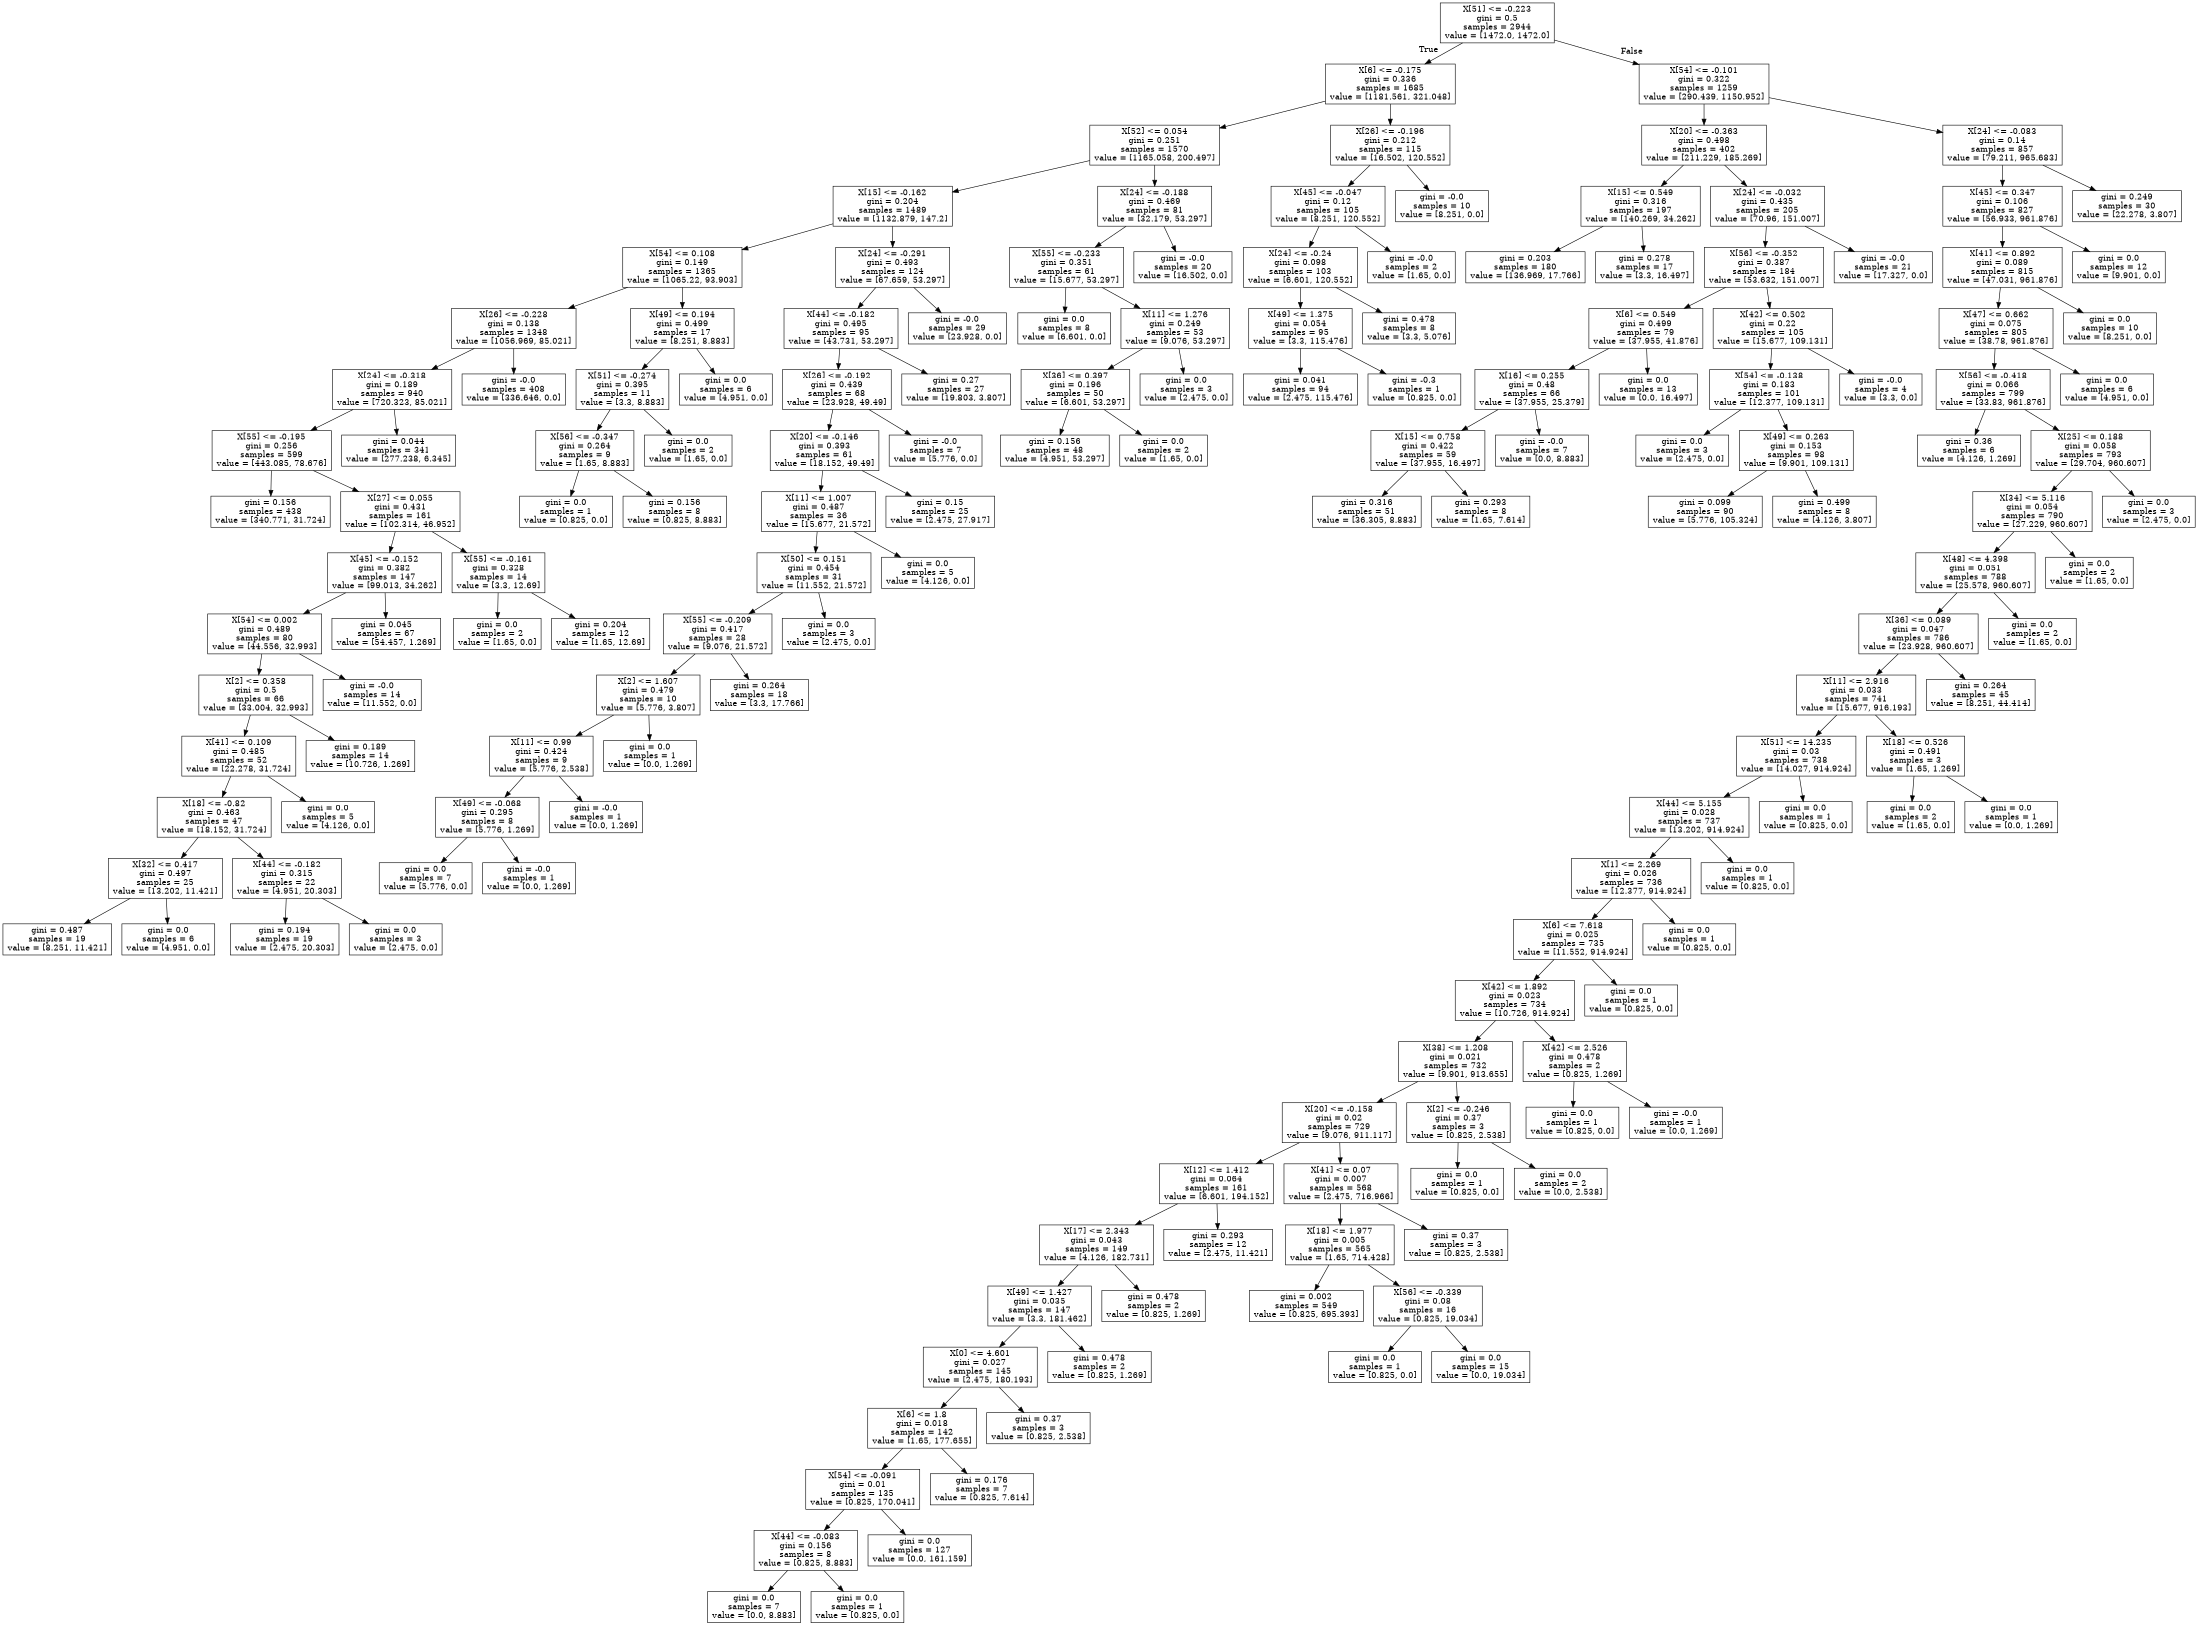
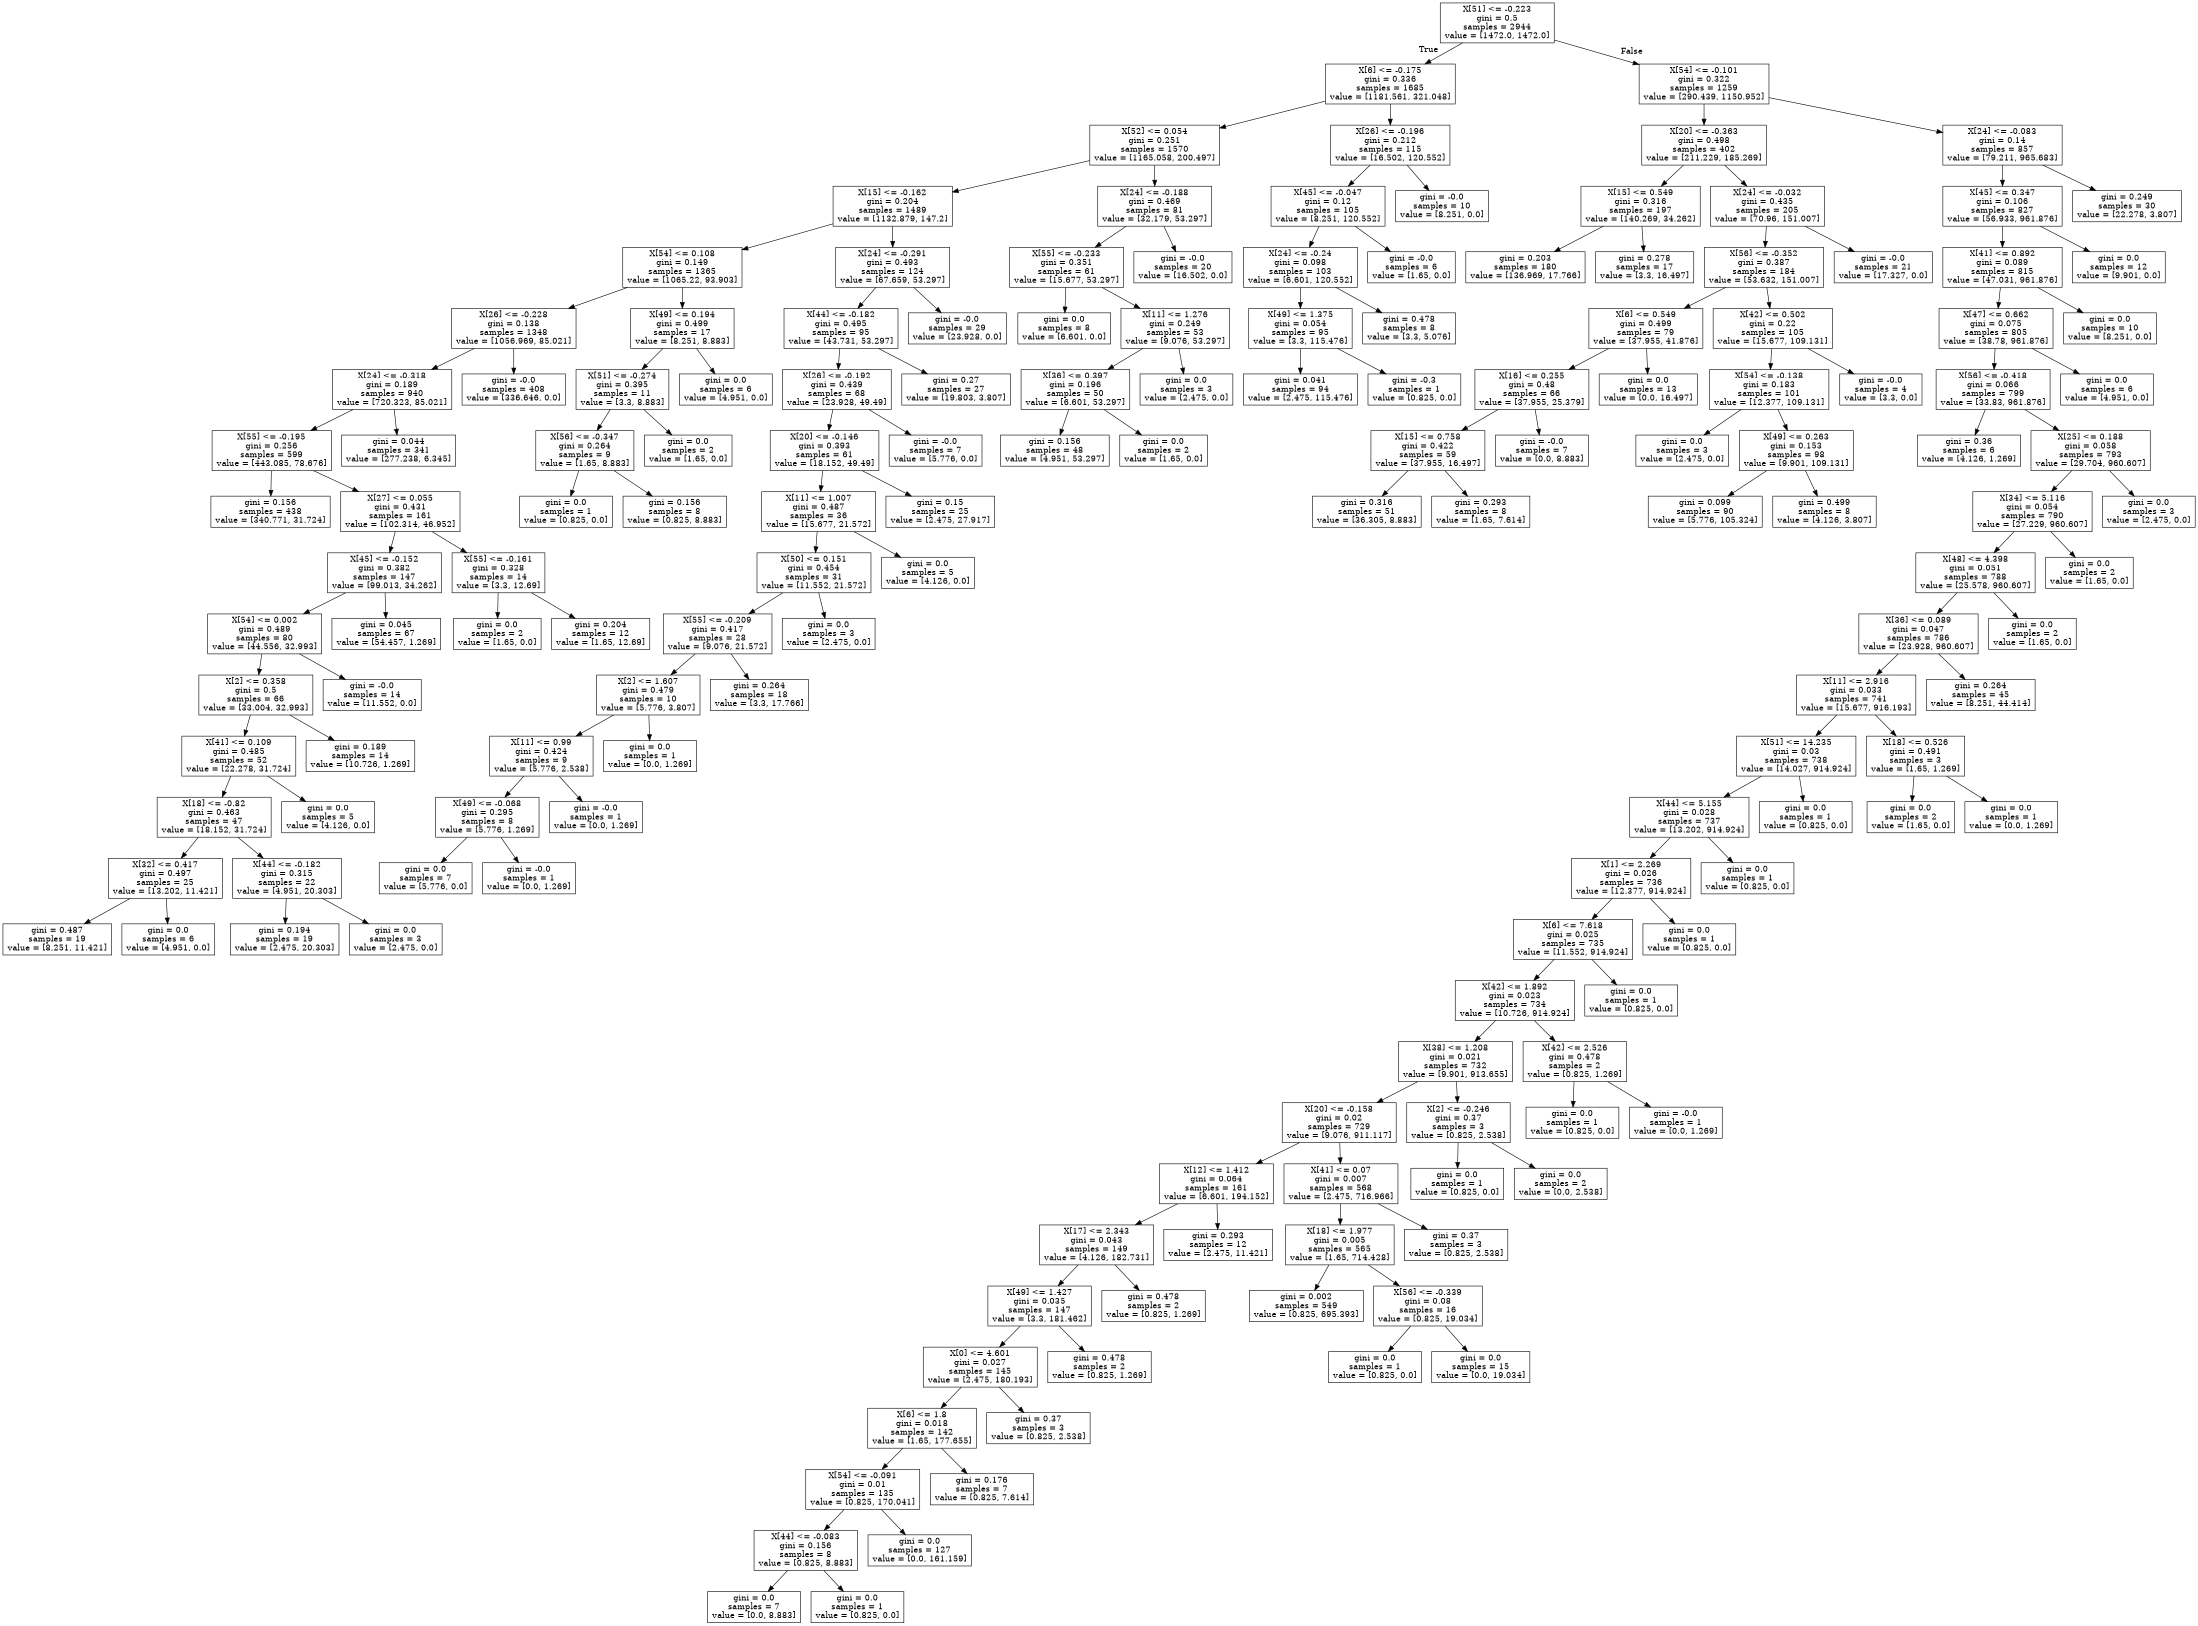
node "gini = -0.0 samples = 2 value = [1.65, 0.0]": label "gini = -0.0 samples = 2 value = [1.65, 0.0]" -> "gini = -0.0 samples = 6 value = [1.65, 0.0]"
